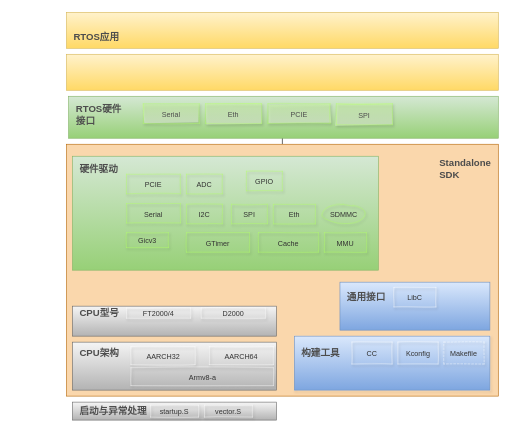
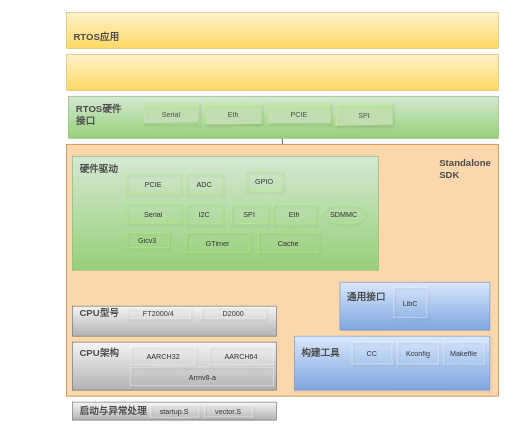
node "MMU": removed
node "LibC": size 42x20 -> 33x30
